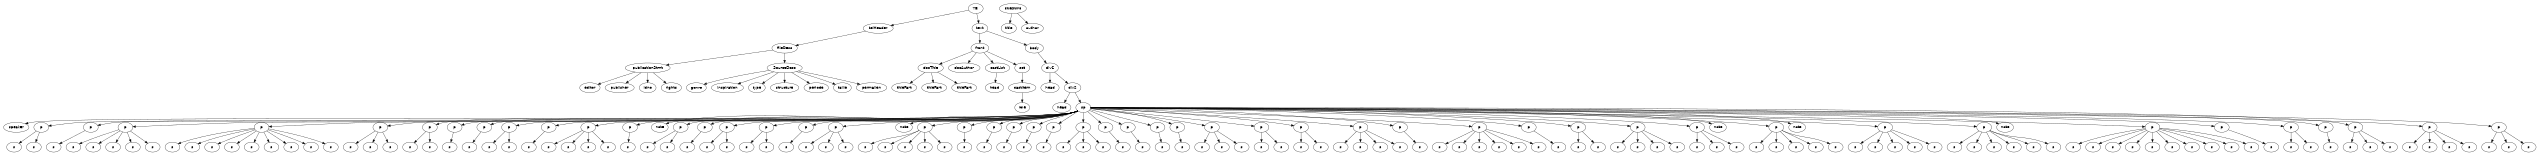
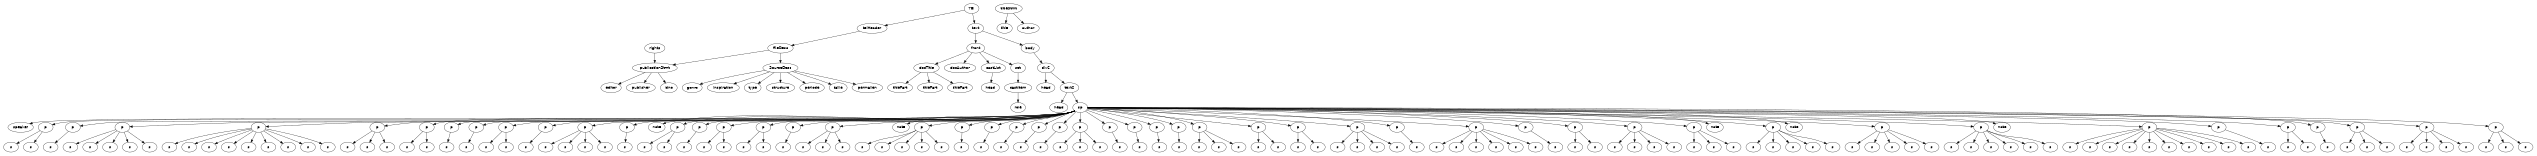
edge "publicationStmt" -> "rights": reversed
node "div2": label "div2" -> "text2"
